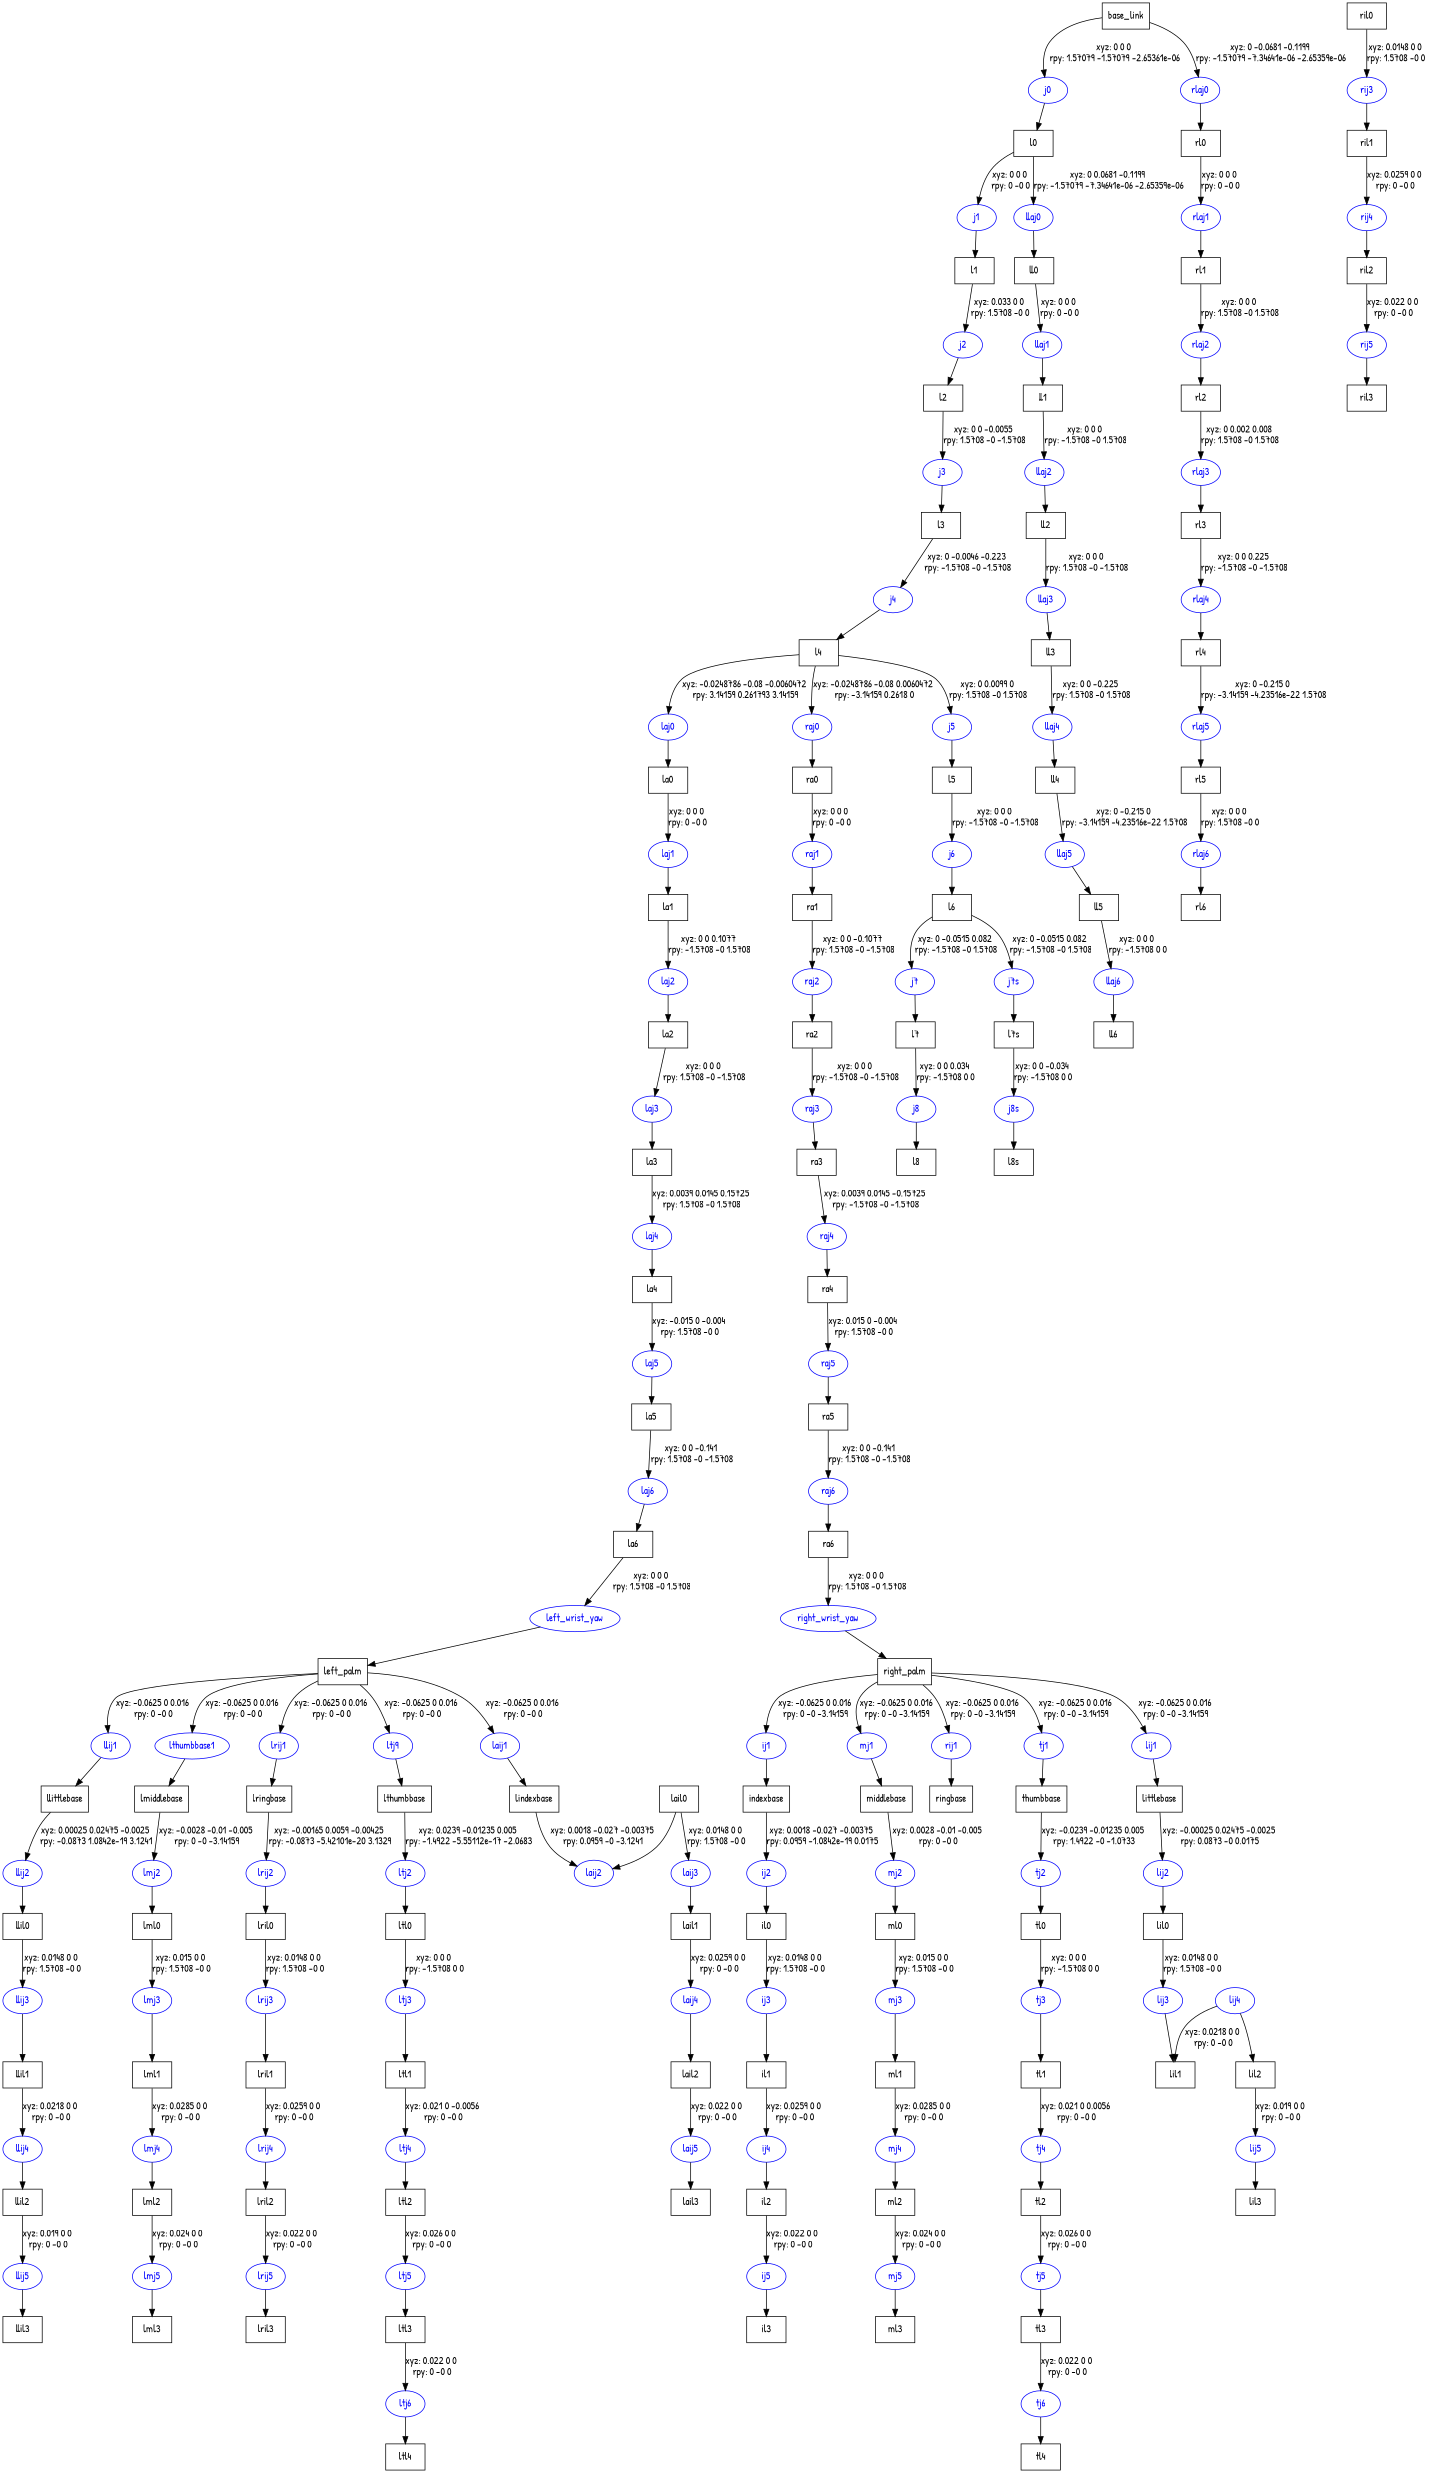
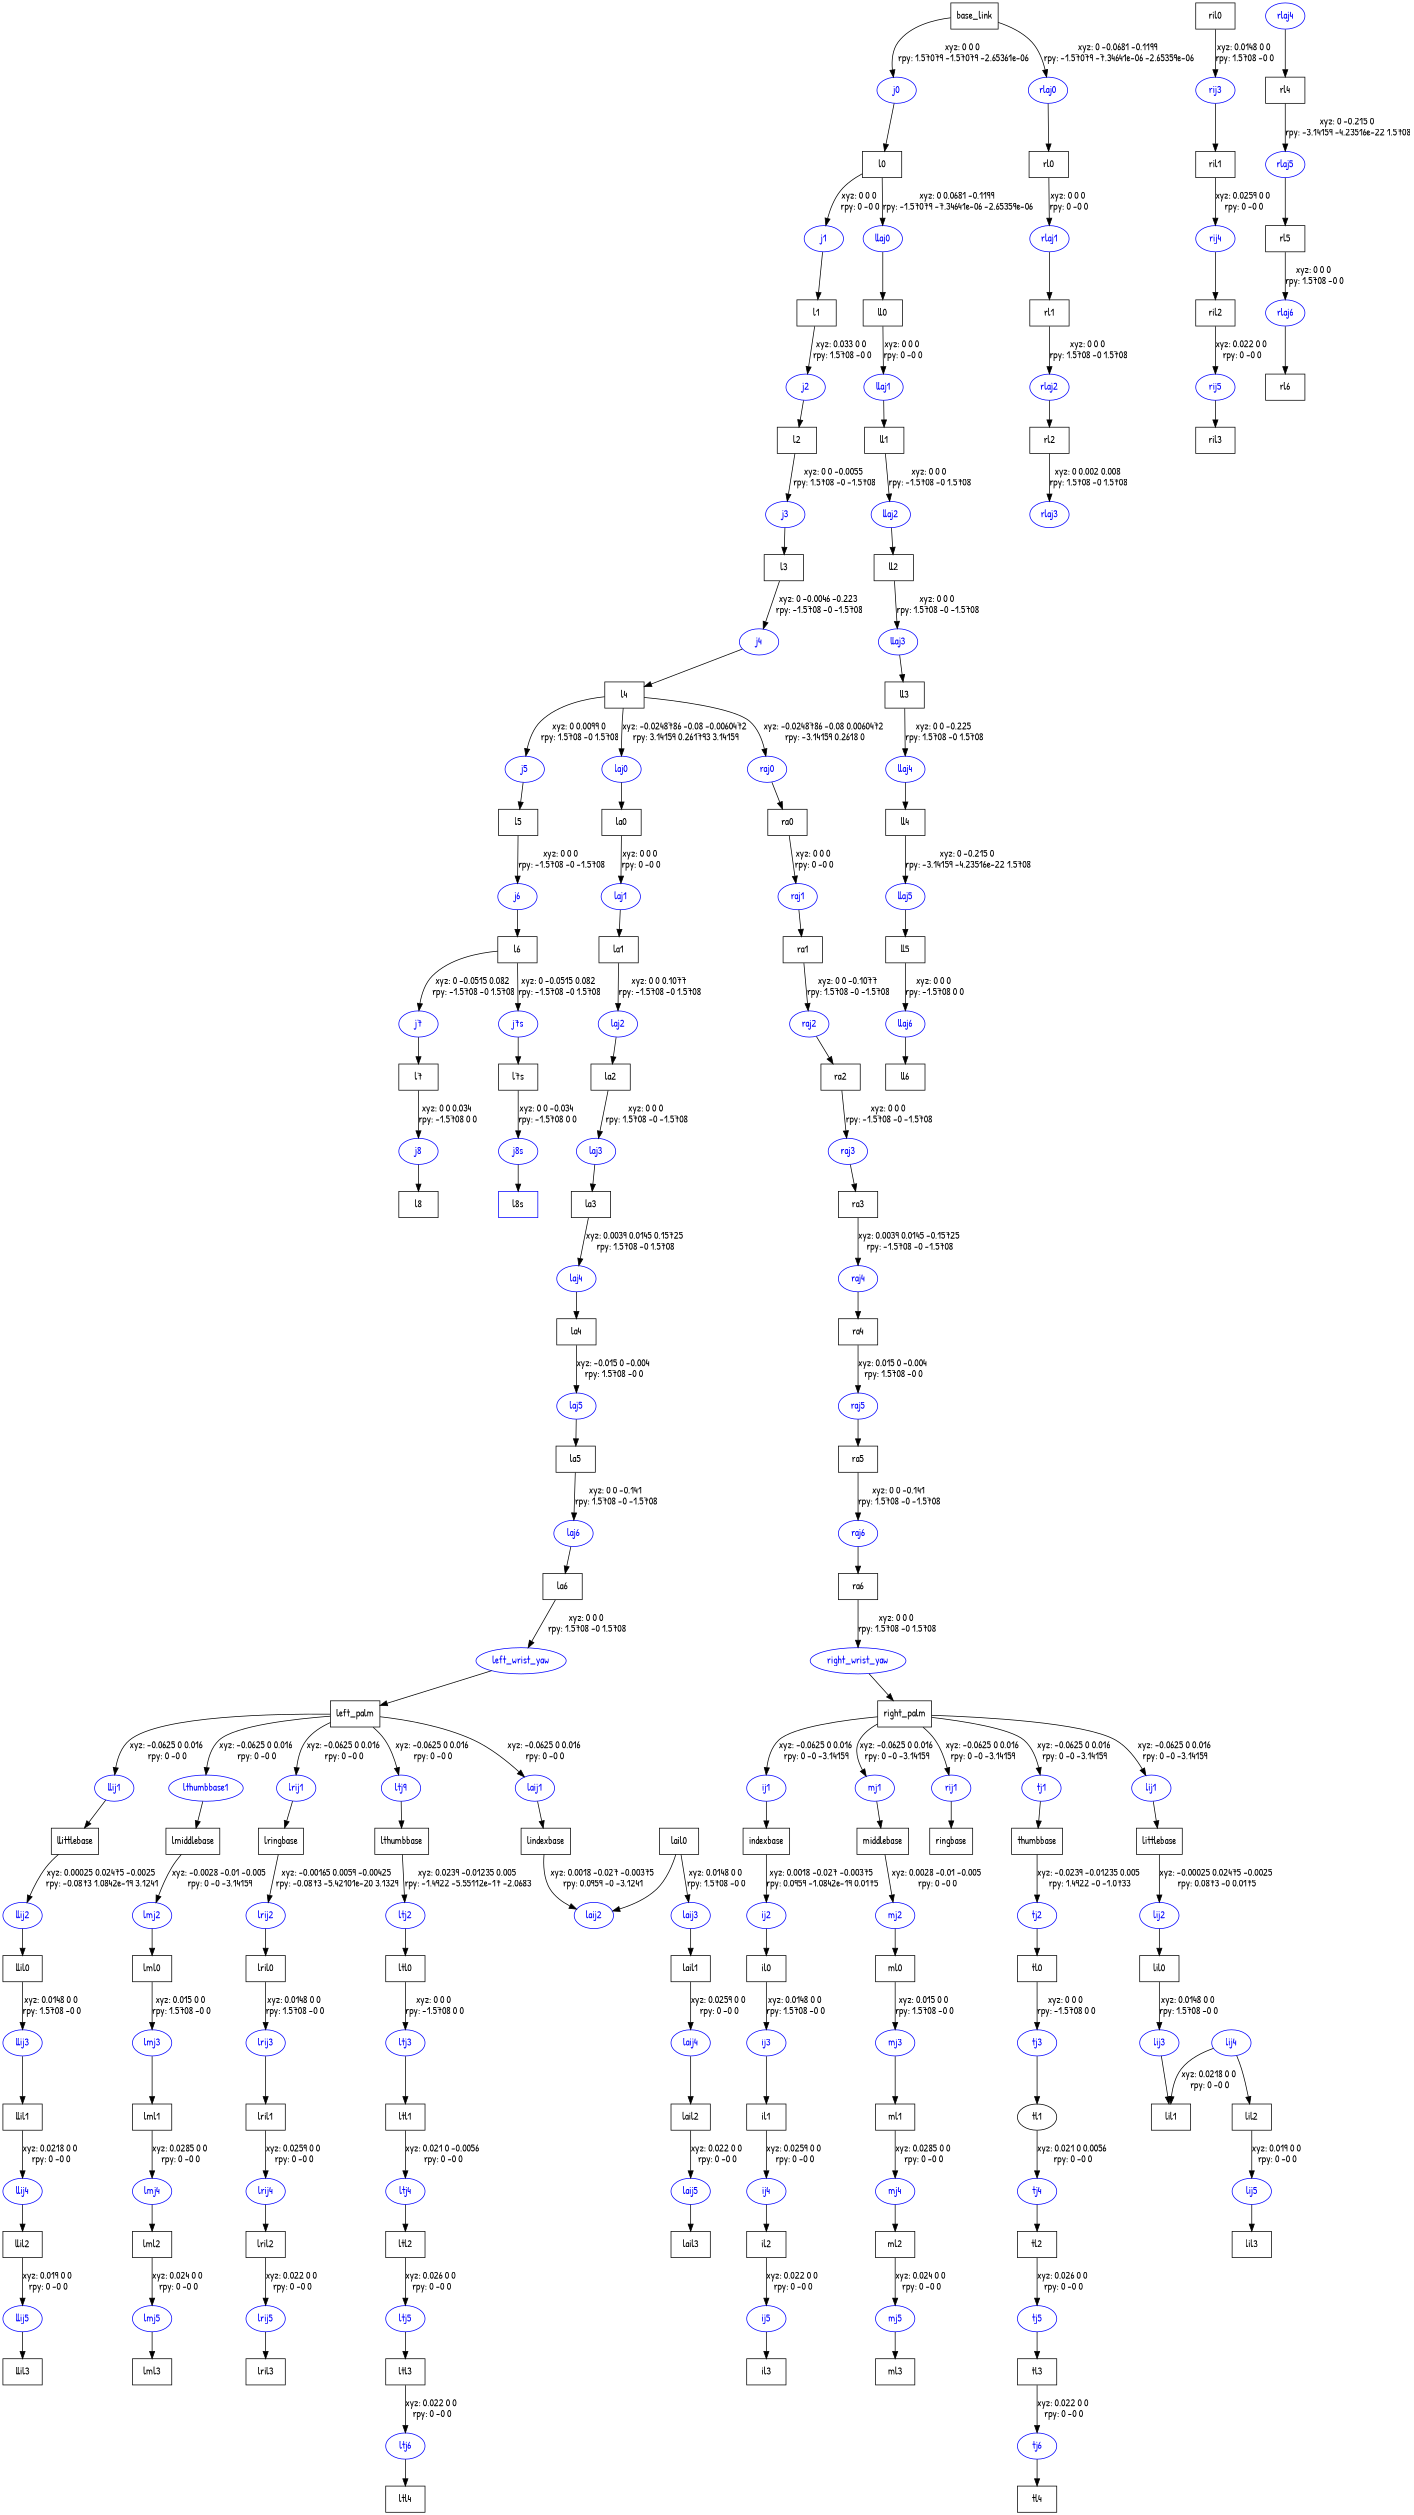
node "rl3": removed
node "l8s": color black -> blue
node "tl1": shape box -> ellipse
